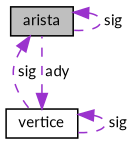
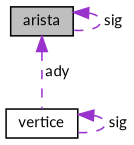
edge "arista" -> "vertice": removed, label "ady"
edge "vertice" -> "arista": label " sig" -> " ady"
